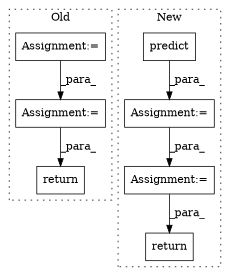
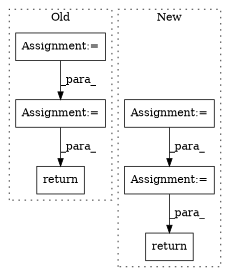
node "predict": removed
